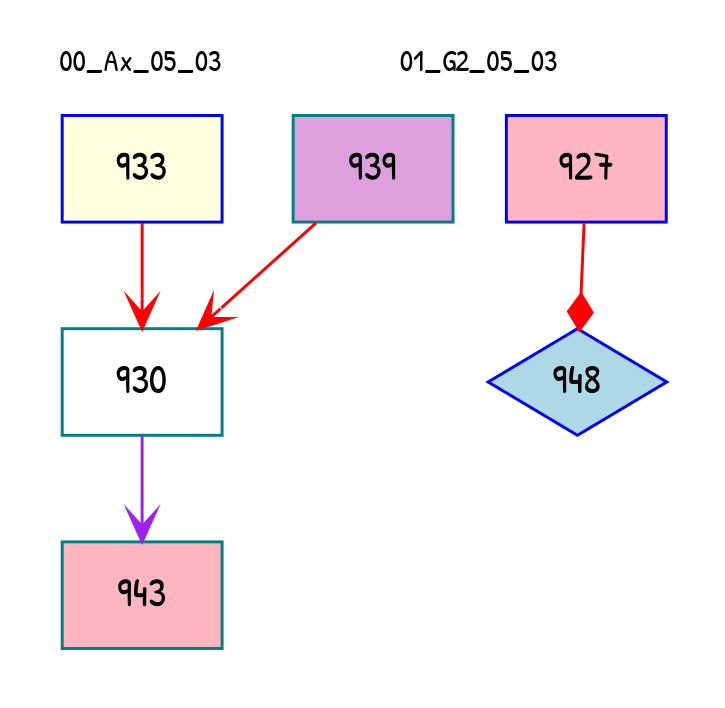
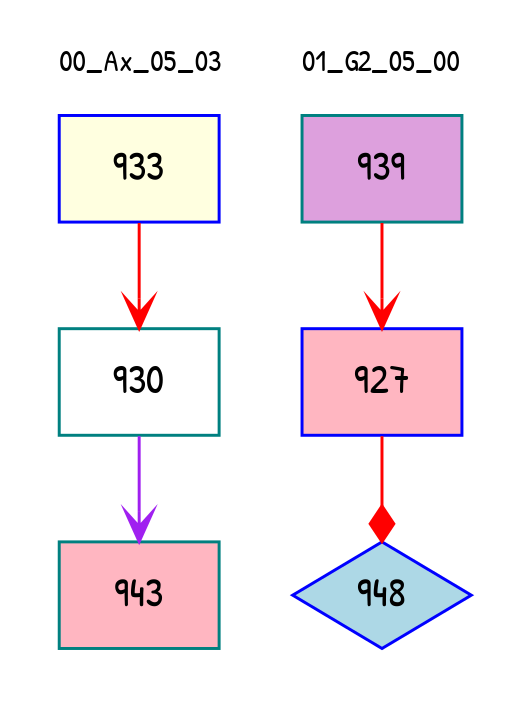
cluster "01_G2_05_03": label "01_G2_05_03" -> "01_G2_05_00"
edge "939" -> "930": now "939" -> "927"
